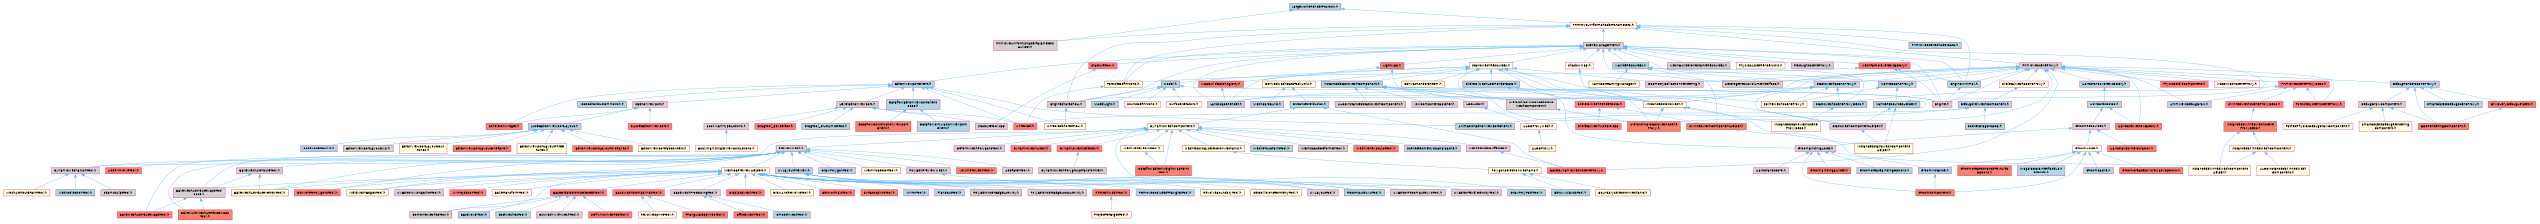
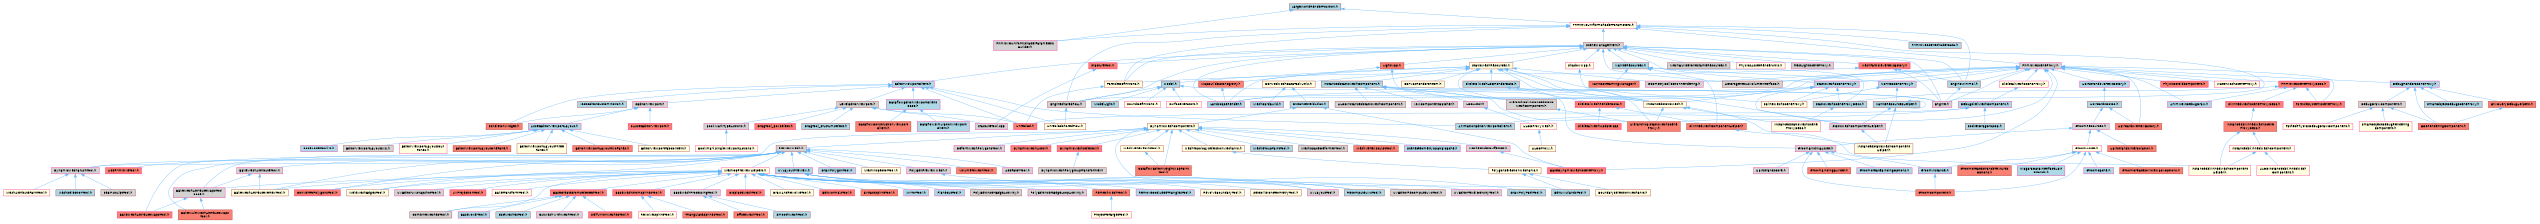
node "NaniteStreamingManager.h": fillcolor lightyellow -> salmon
